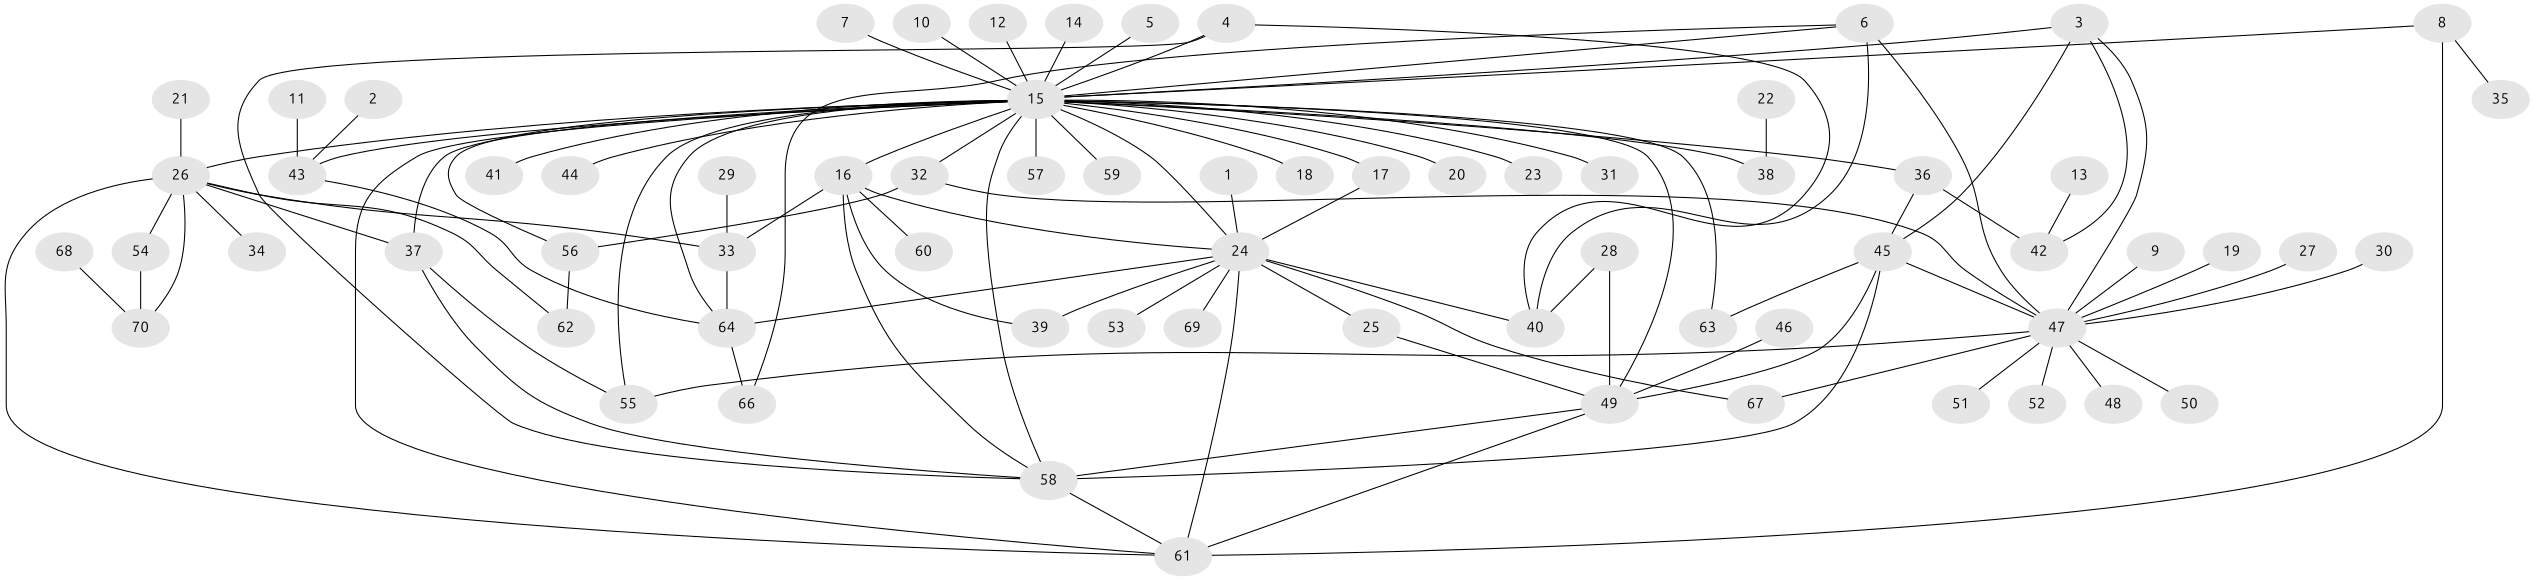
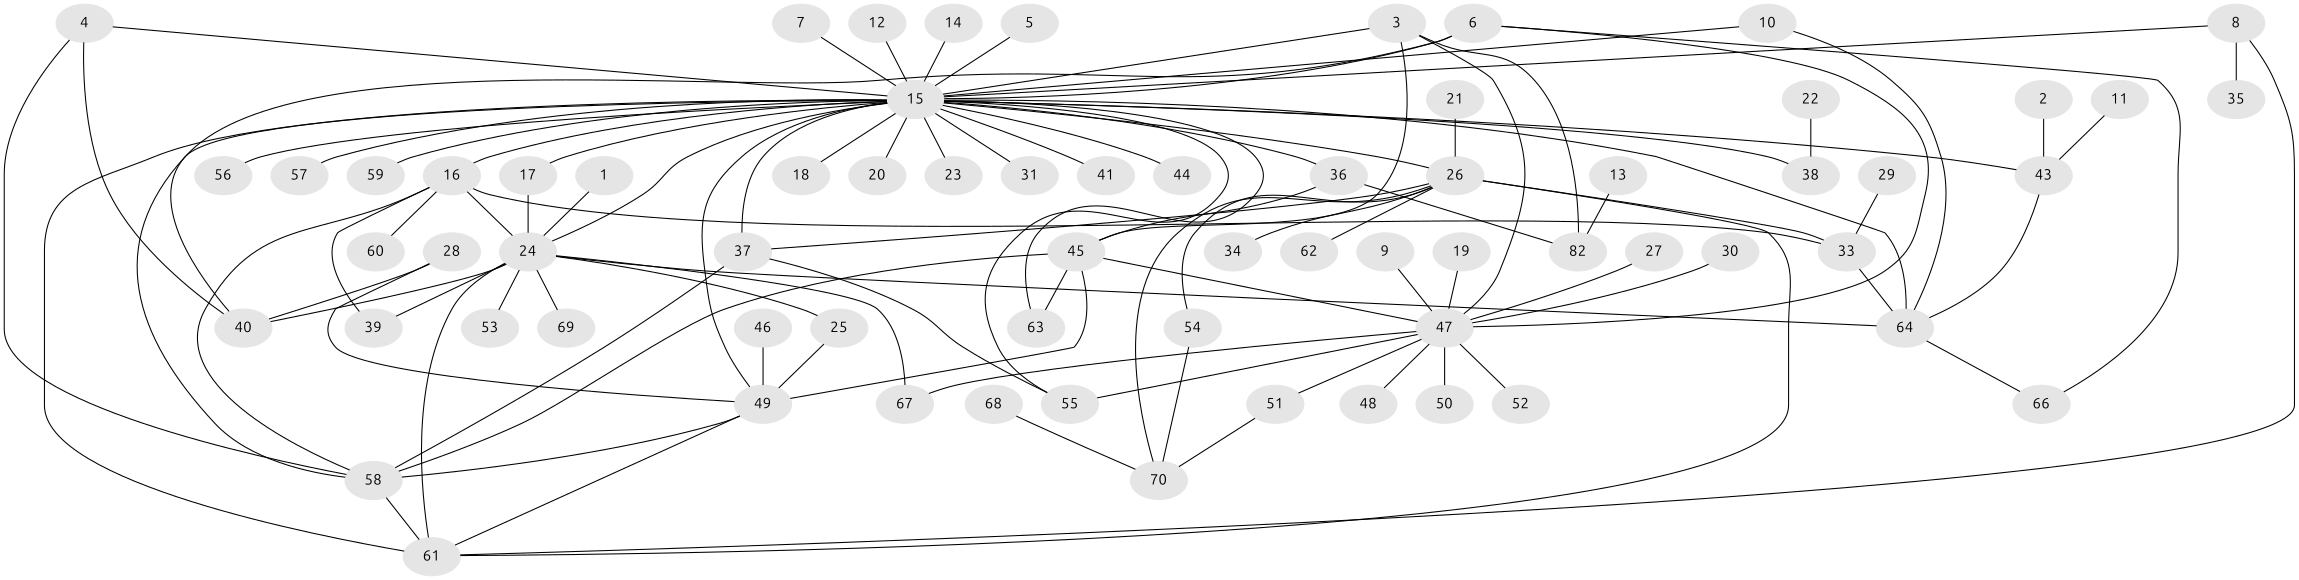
edge "10" -- "64": added
node "32": removed
node "42": label "42" -> "82"
edge "56" -- "62": removed
edge "51" -- "70": added
